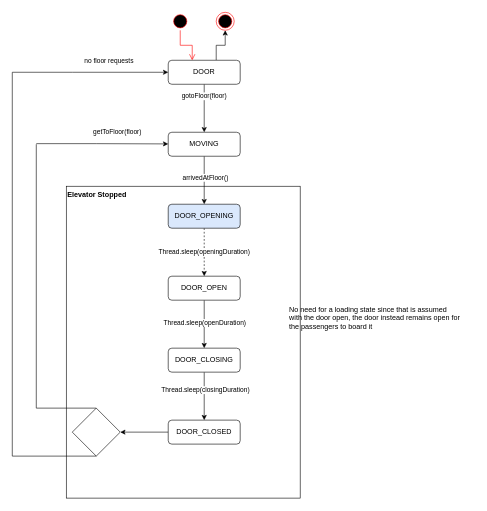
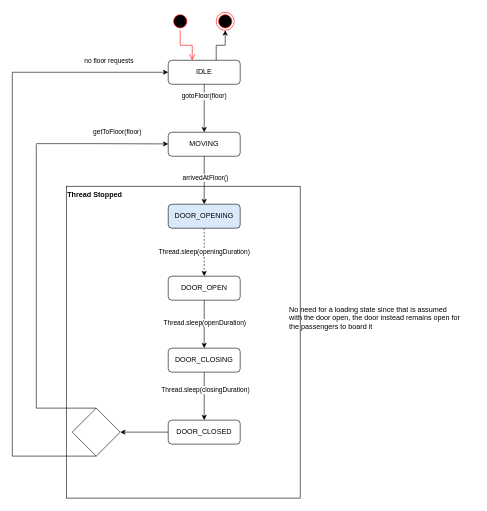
node "DOOR": label "DOOR" -> "IDLE"
node "Elevator Stopped": label "Elevator Stopped" -> "Thread Stopped"
